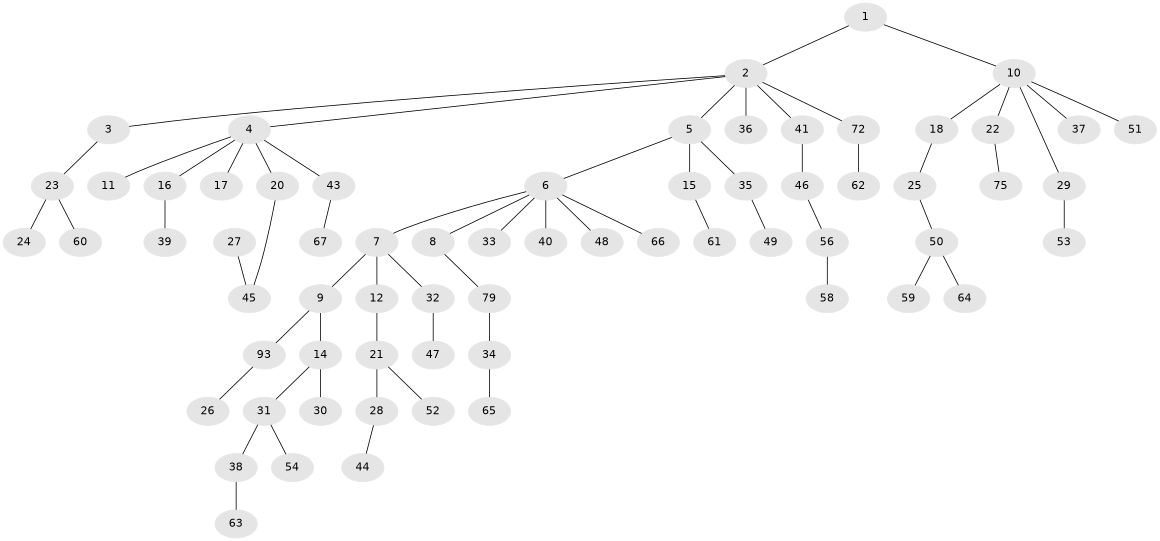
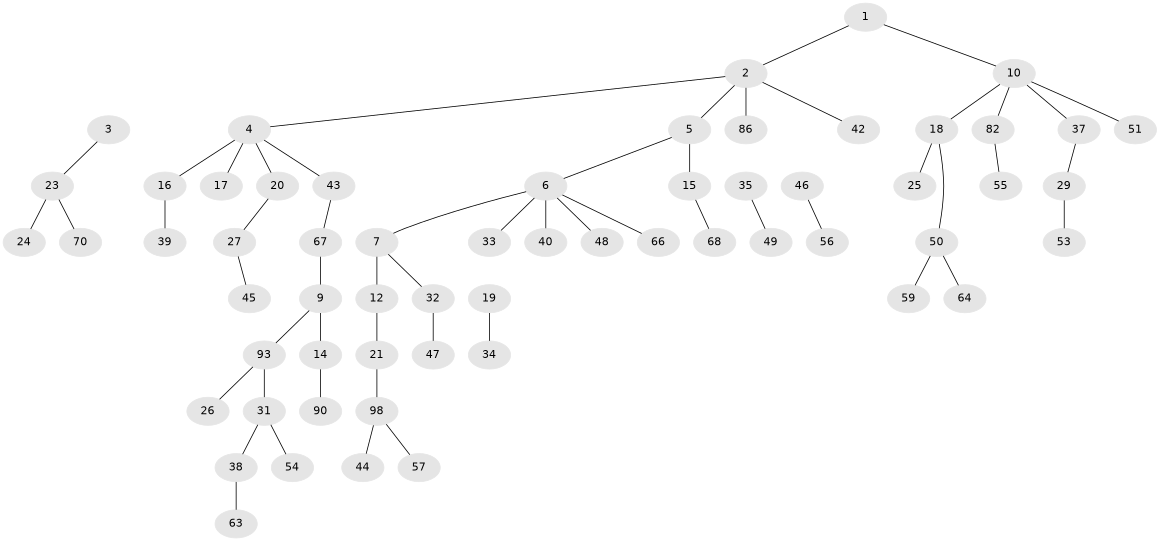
edge "2" -- "3": removed
node "36": label "36" -> "86"
node "41": removed
node "72": label "72" -> "42"
node "22": label "22" -> "82"
edge "10" -- "29": now "37" -- "29"
edge "5" -- "35": removed
node "11": removed
node "62": removed
node "75": label "75" -> "55"
edge "25" -- "50": now "18" -- "50"
node "60": label "60" -> "70"
node "8": removed
node "61": label "61" -> "68"
edge "20" -- "45": now "20" -- "27"
edge "7" -- "9": now "67" -- "9"
node "79": label "79" -> "19"
node "58": removed
edge "14" -- "31": now "93" -- "31"
node "30": label "30" -> "90"
node "28": label "28" -> "98"
node "52": removed
node "65": removed
node "57": added
